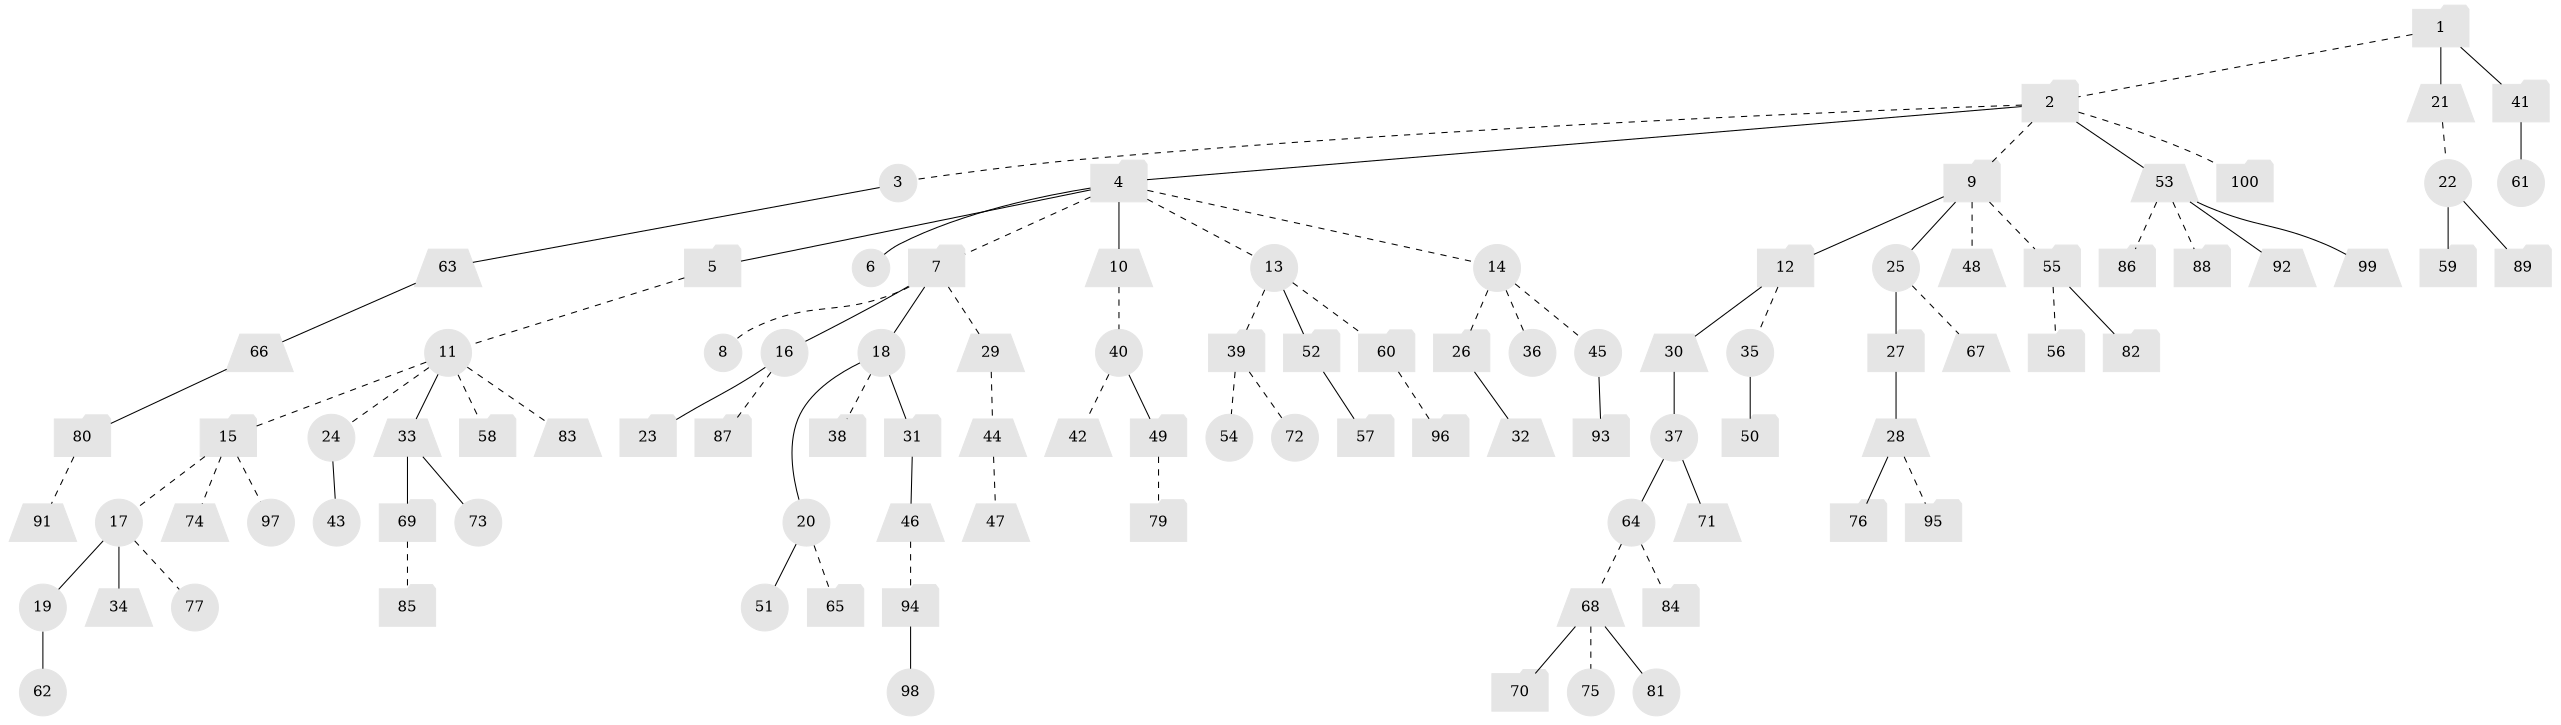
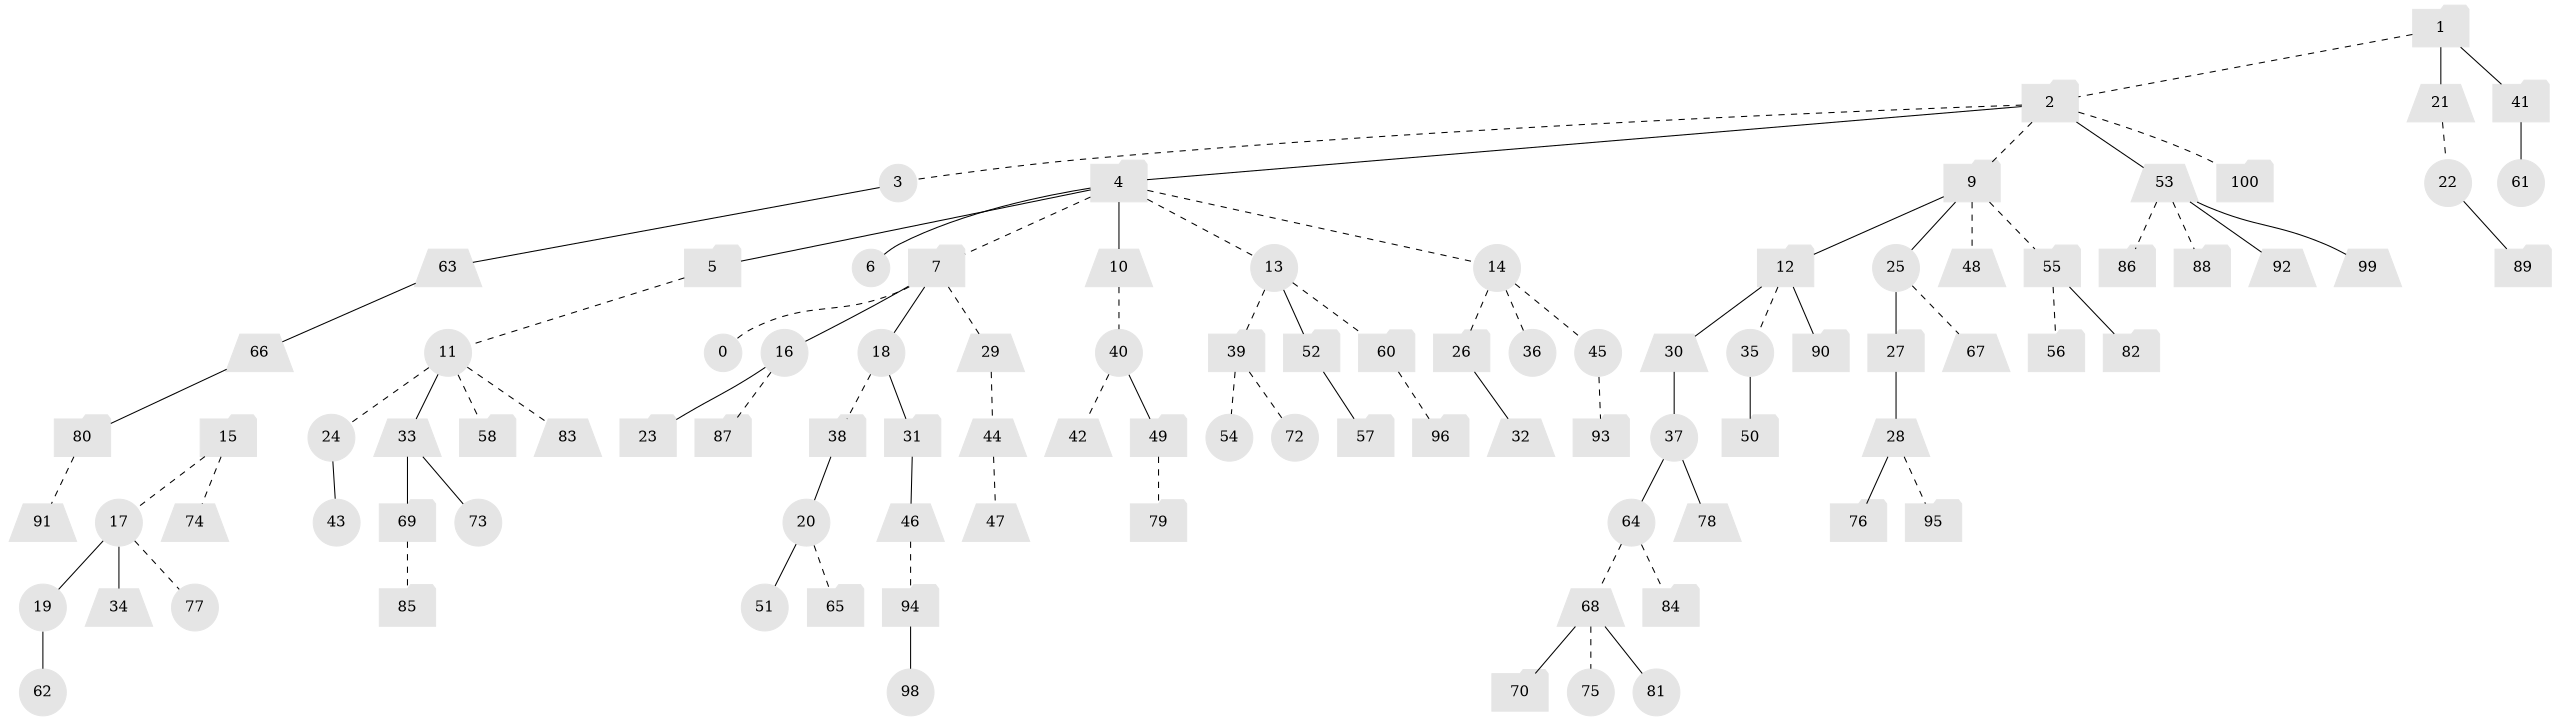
node "59": removed
node "8": label "8" -> "0"
node "90": added
edge "11" -- "15": removed
edge "45" -- "93": style solid -> dashed
edge "18" -- "20": now "38" -- "20"
node "97": removed
node "71": label "71" -> "78"
